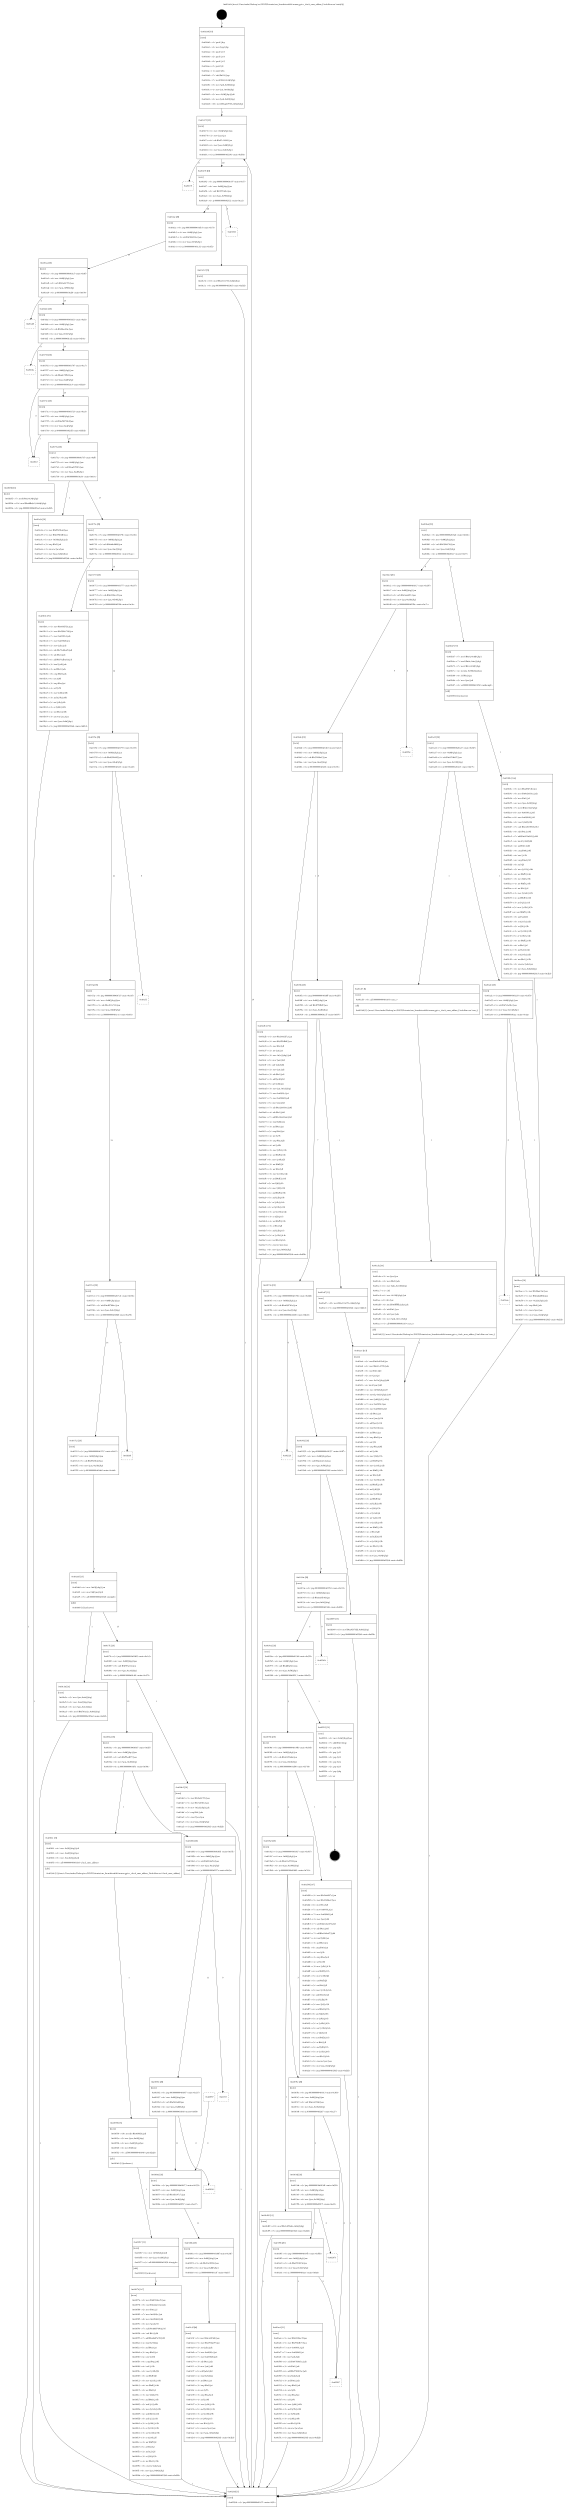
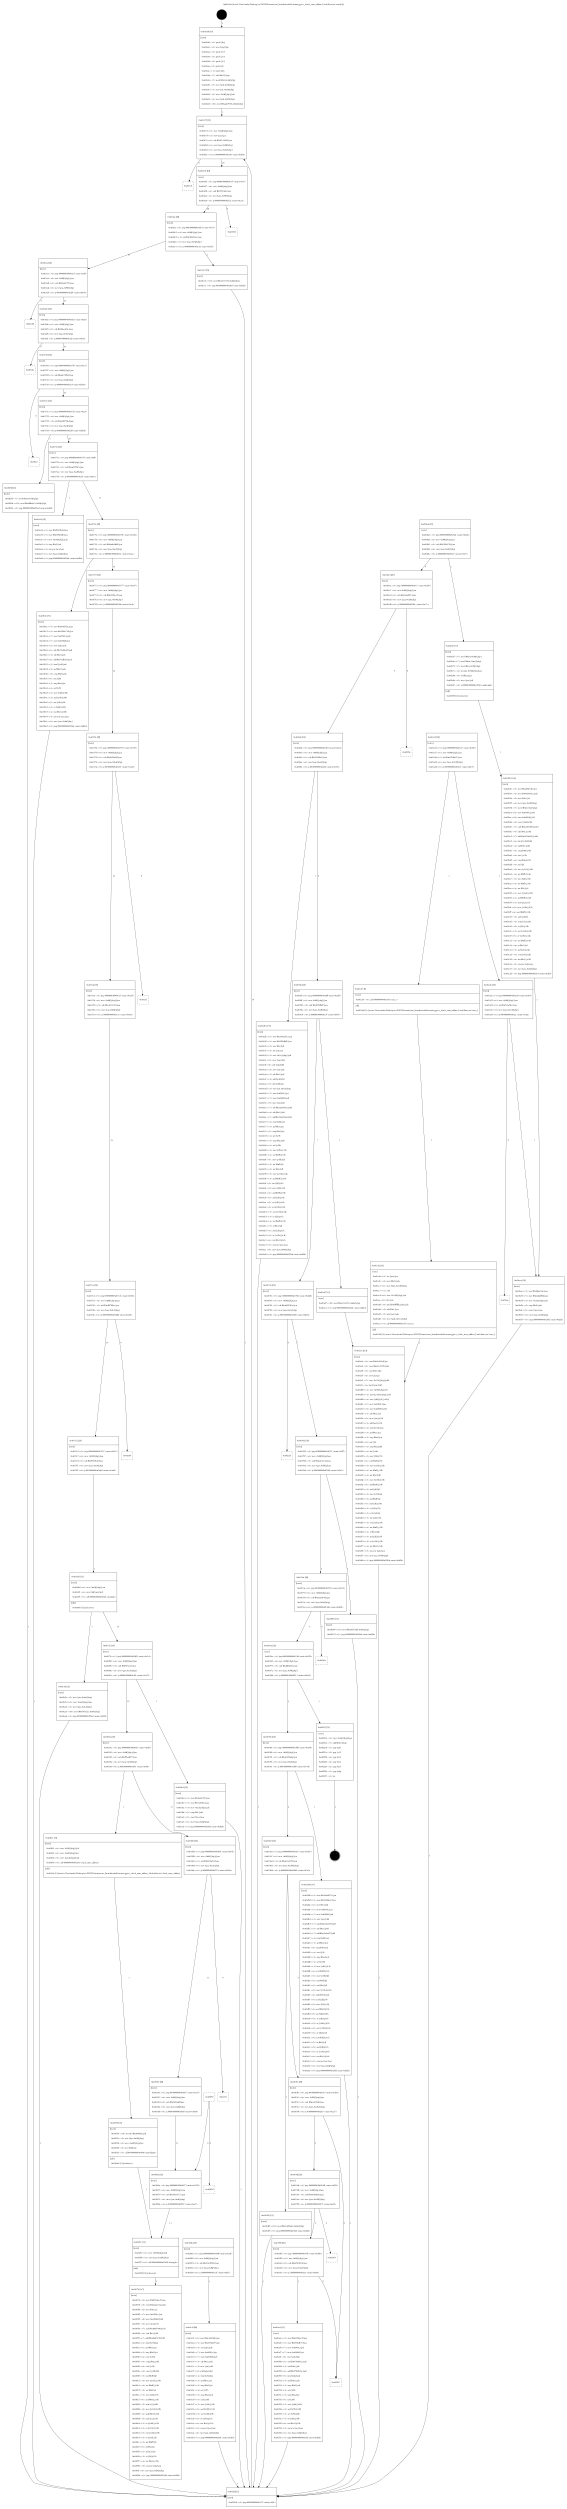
edge "0x401692 [28]" -> "0x401c32 [15]": now "0x4016ae [28]" -> "0x401c32 [15]"
edge "0x40171e [28]" -> "0x4021e9": now "0x40171e [28]" -> "0x4021fd [22]"
edge "0x401852 [28]" -> "0x402018": now "0x402057" -> "0x402018"
edge "0x40186e [28]" -> "0x40188a [28]": now "0x40186e [28]" -> "0x401f67 [15]"
edge "0x401f76 [147]" -> "0x40236d [5]": removed, label "1"
